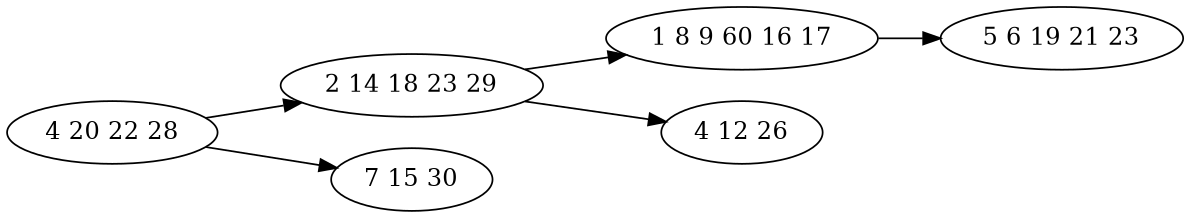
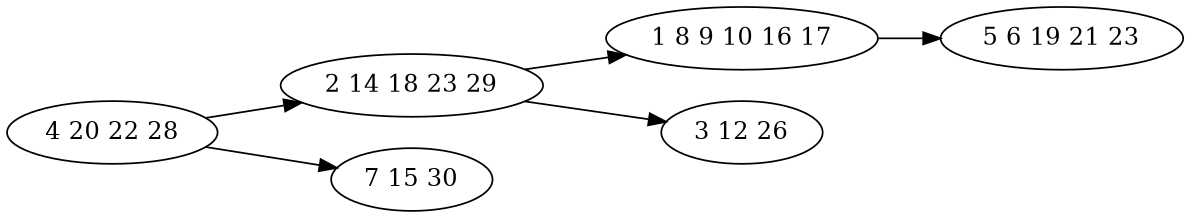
node "1 8 9 60 16 17": label "1 8 9 60 16 17" -> "1 8 9 10 16 17"
node "4 12 26": label "4 12 26" -> "3 12 26"
